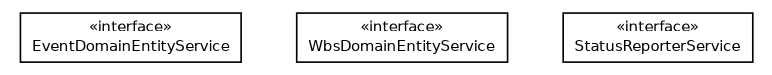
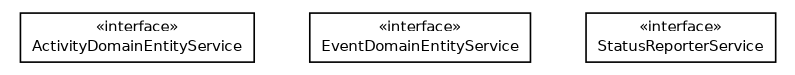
node "ActivityDomainEntityService": added
node "WbsDomainEntityService": removed
